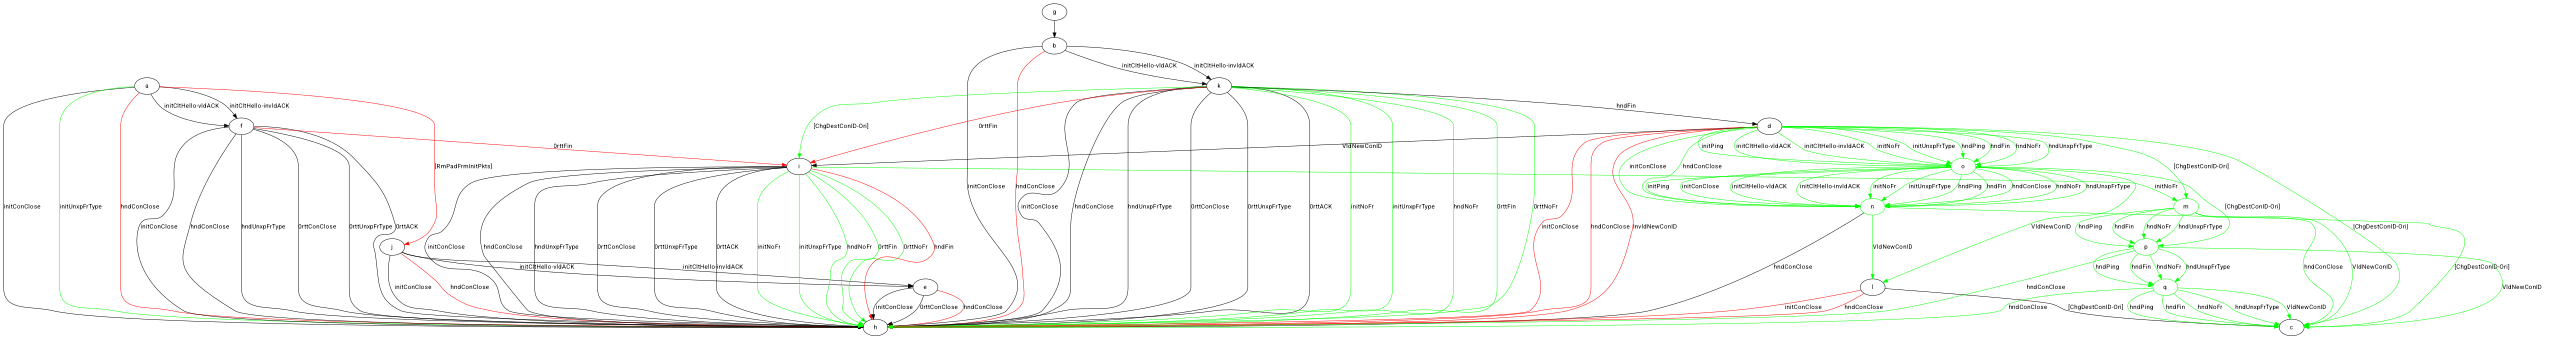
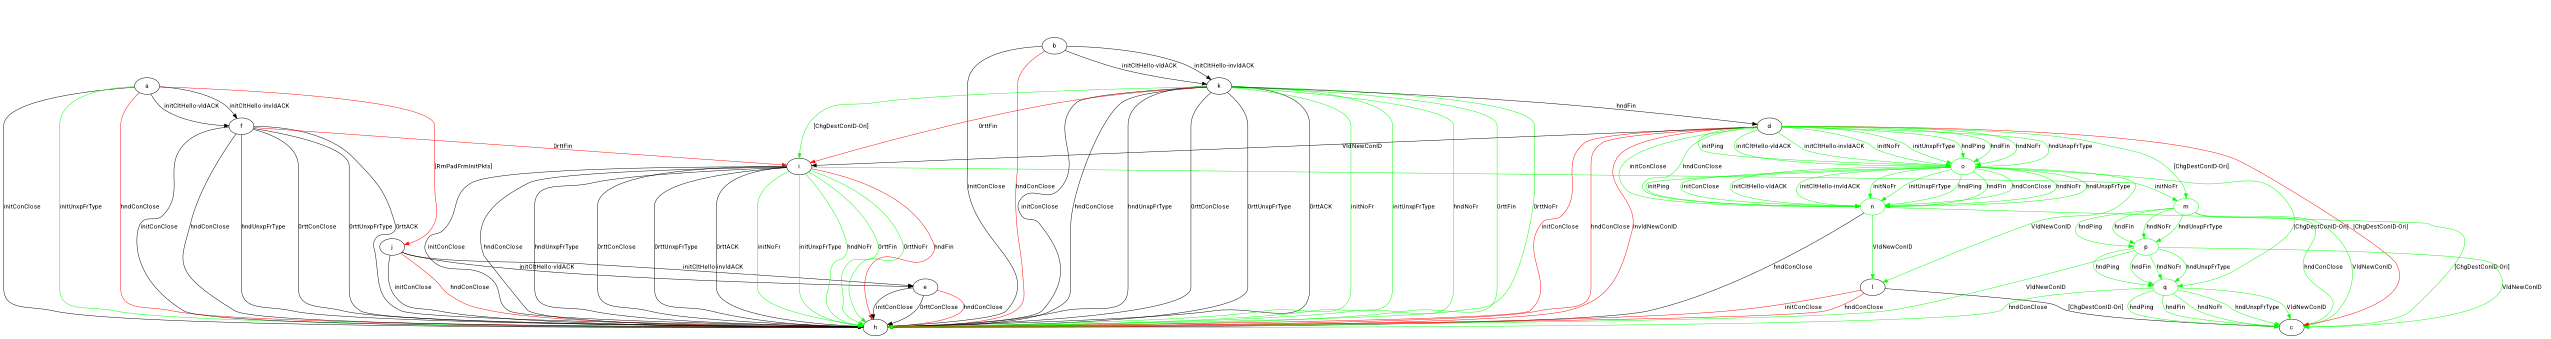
node "g": removed
edge "d" -> "c": color green -> red
edge "o" -> "p": now "o" -> "q"
edge "p" -> "h": label "hndConClose " -> "VldNewConID "
